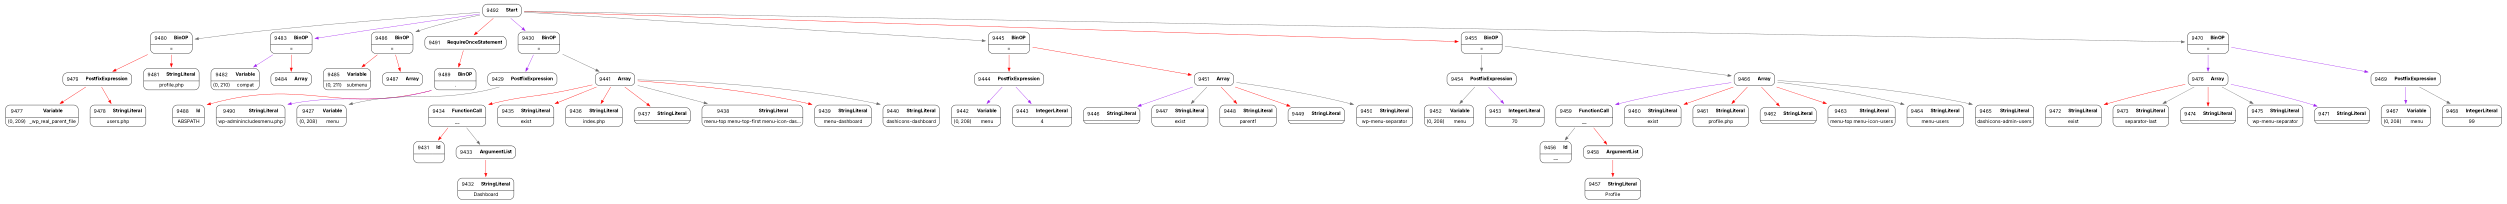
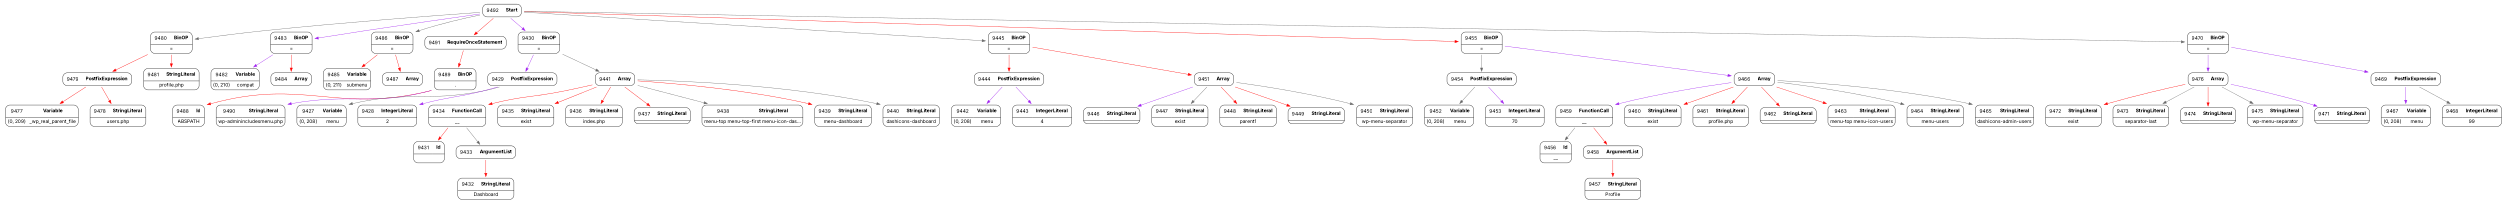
edge "9455" -> "9466": color gray40 -> purple
node "9428": added
